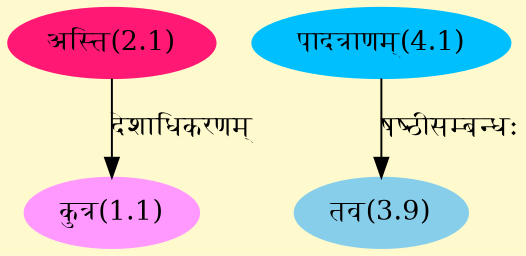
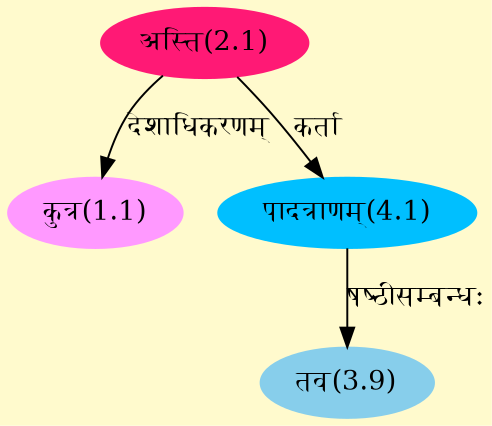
edge "अस्ति(2.1)" -> "पादत्राणम्(4.1)": added, label "कर्ता"
